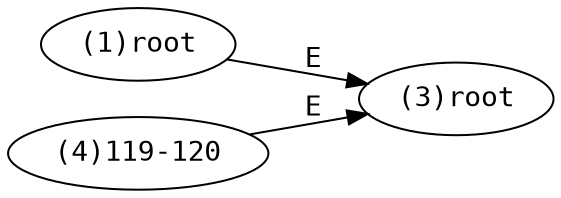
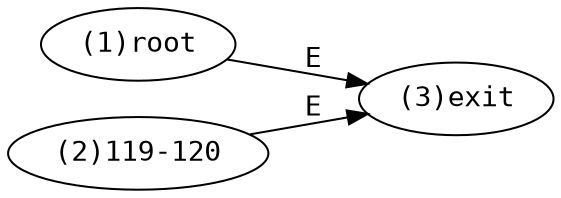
node "(3)root": label "(3)root" -> "(3)exit"
node "(4)119-120": label "(4)119-120" -> "(2)119-120"
